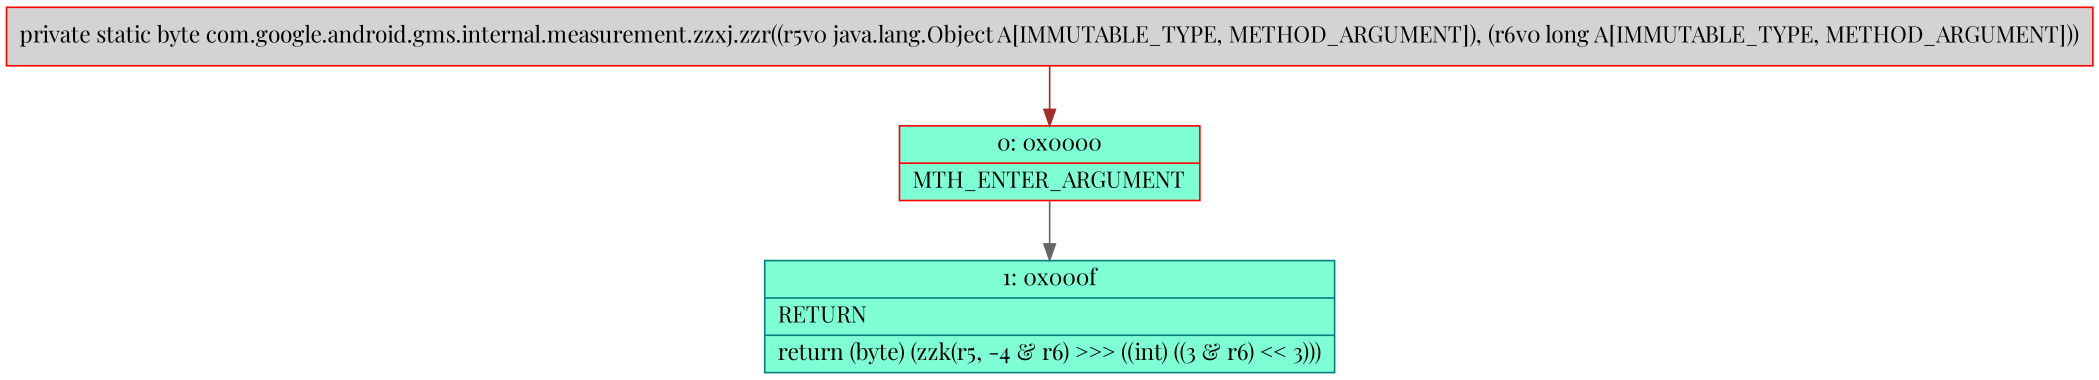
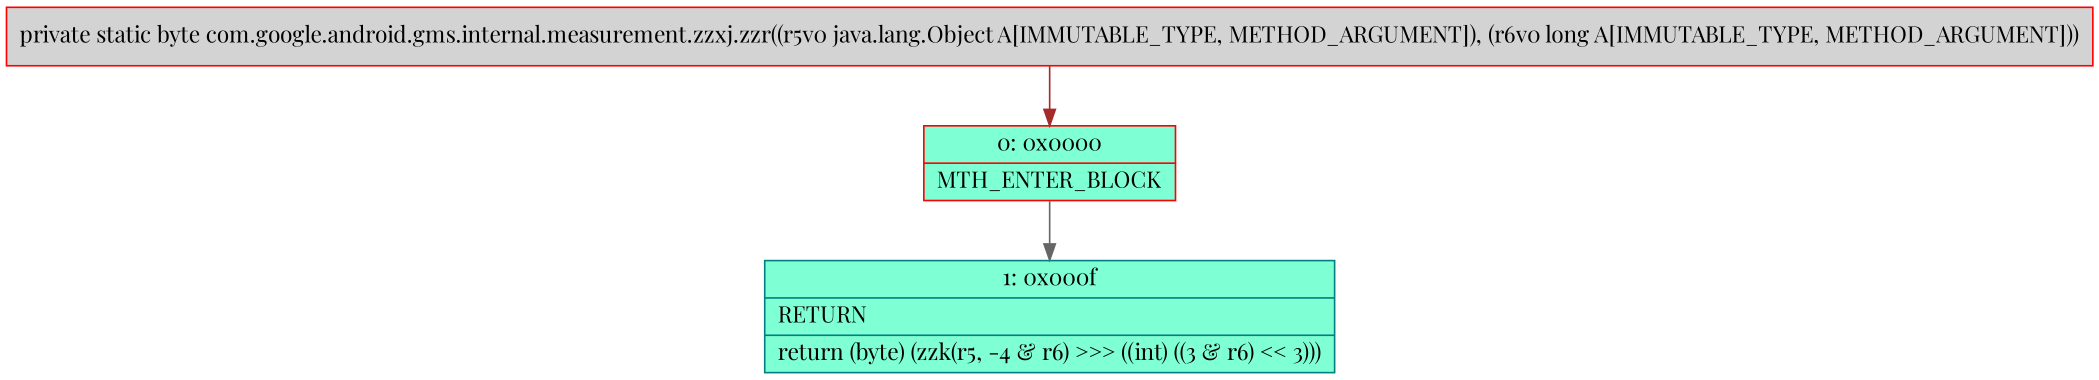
node "0: 0x0000": text "MTH_ENTER_ARGUMENT" -> "MTH_ENTER_BLOCK"
